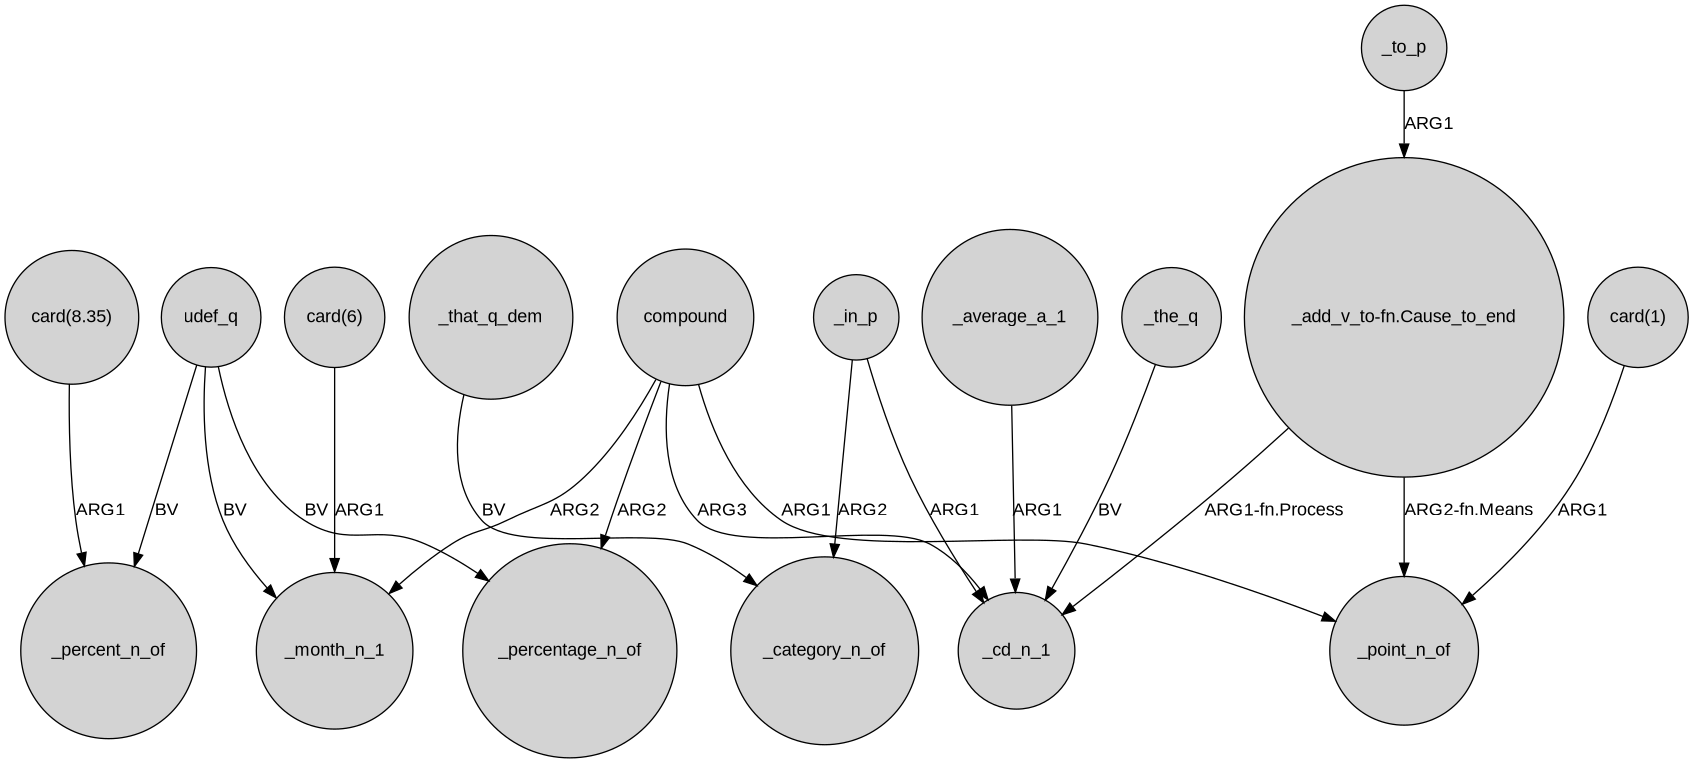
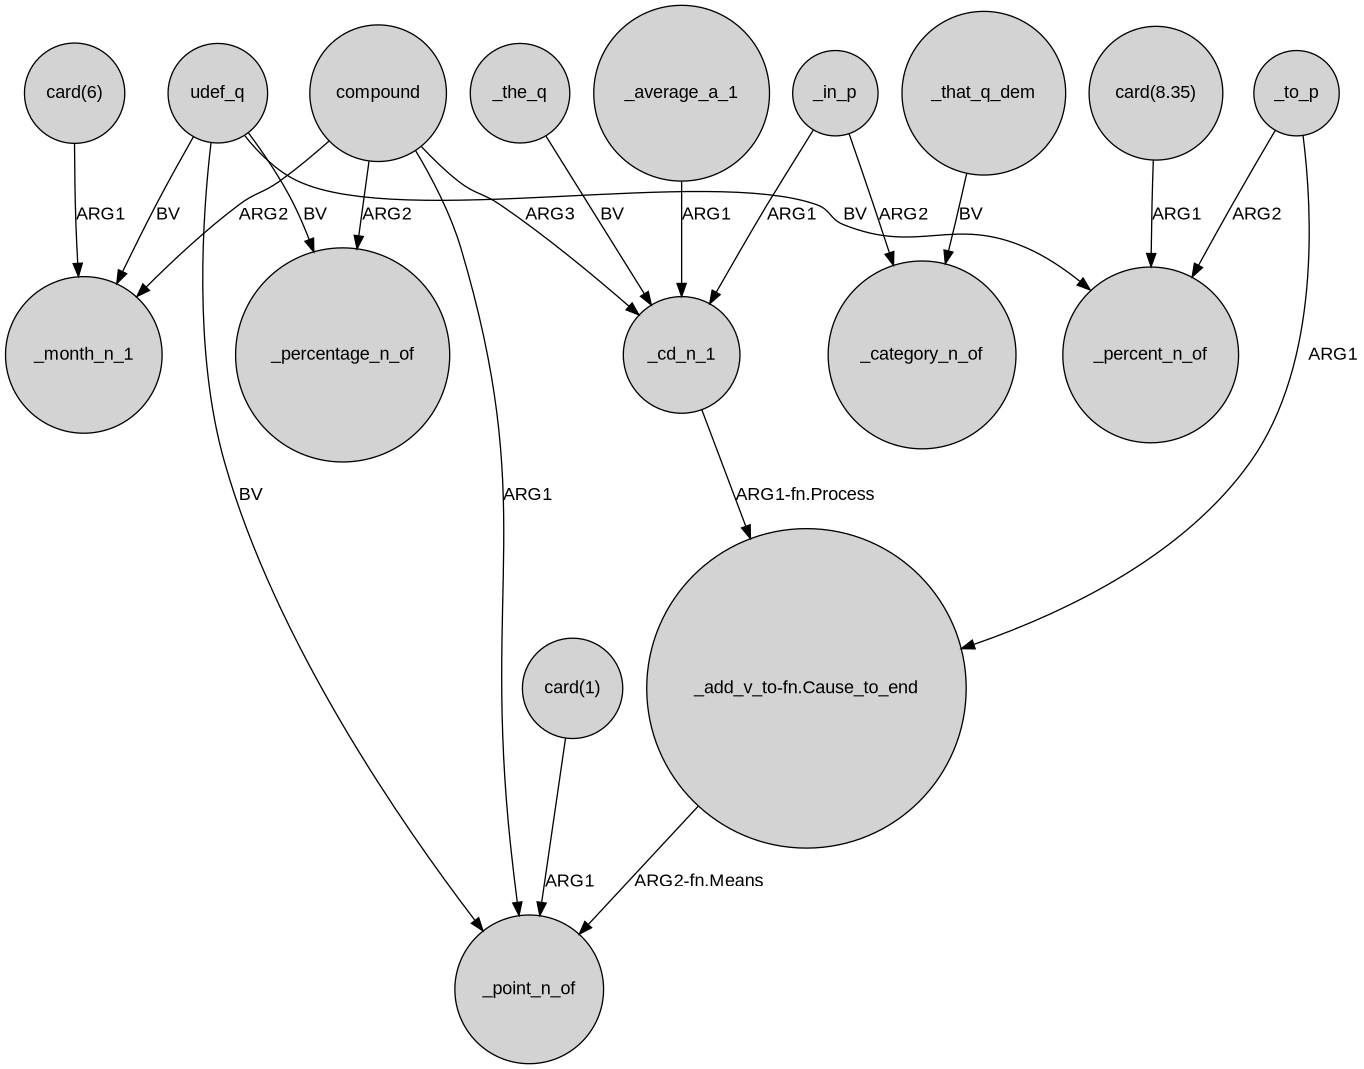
edge "_to_p" -> "_percent_n_of": added, label "ARG2"
edge "_add_v_to-fn.Cause_to_end" -> "_cd_n_1": reversed
edge "udef_q" -> "_point_n_of": added, label "BV"
